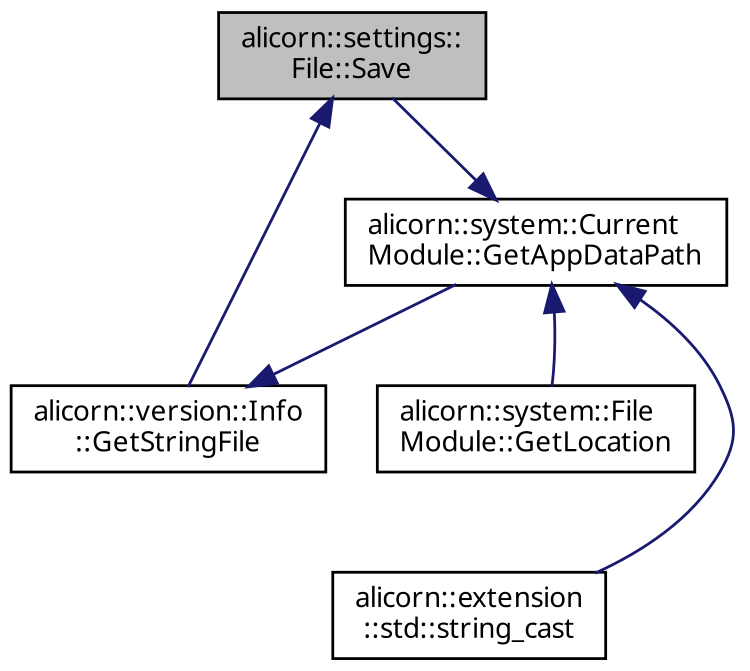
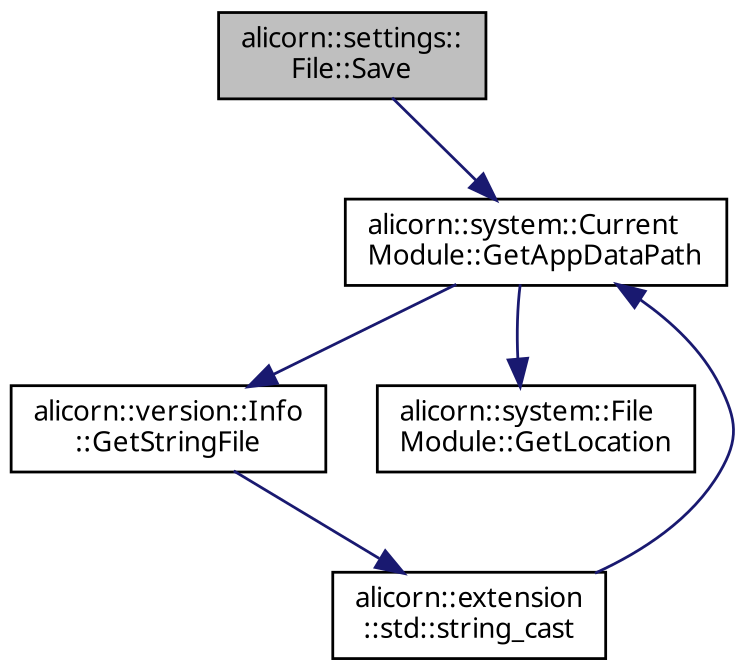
edge "alicorn::version::Info ::GetStringFile" -> "alicorn::settings:: File::Save": now "alicorn::version::Info ::GetStringFile" -> "alicorn::extension ::std::string_cast"
edge "alicorn::system::File Module::GetLocation" -> "alicorn::system::Current Module::GetAppDataPath": reversed
